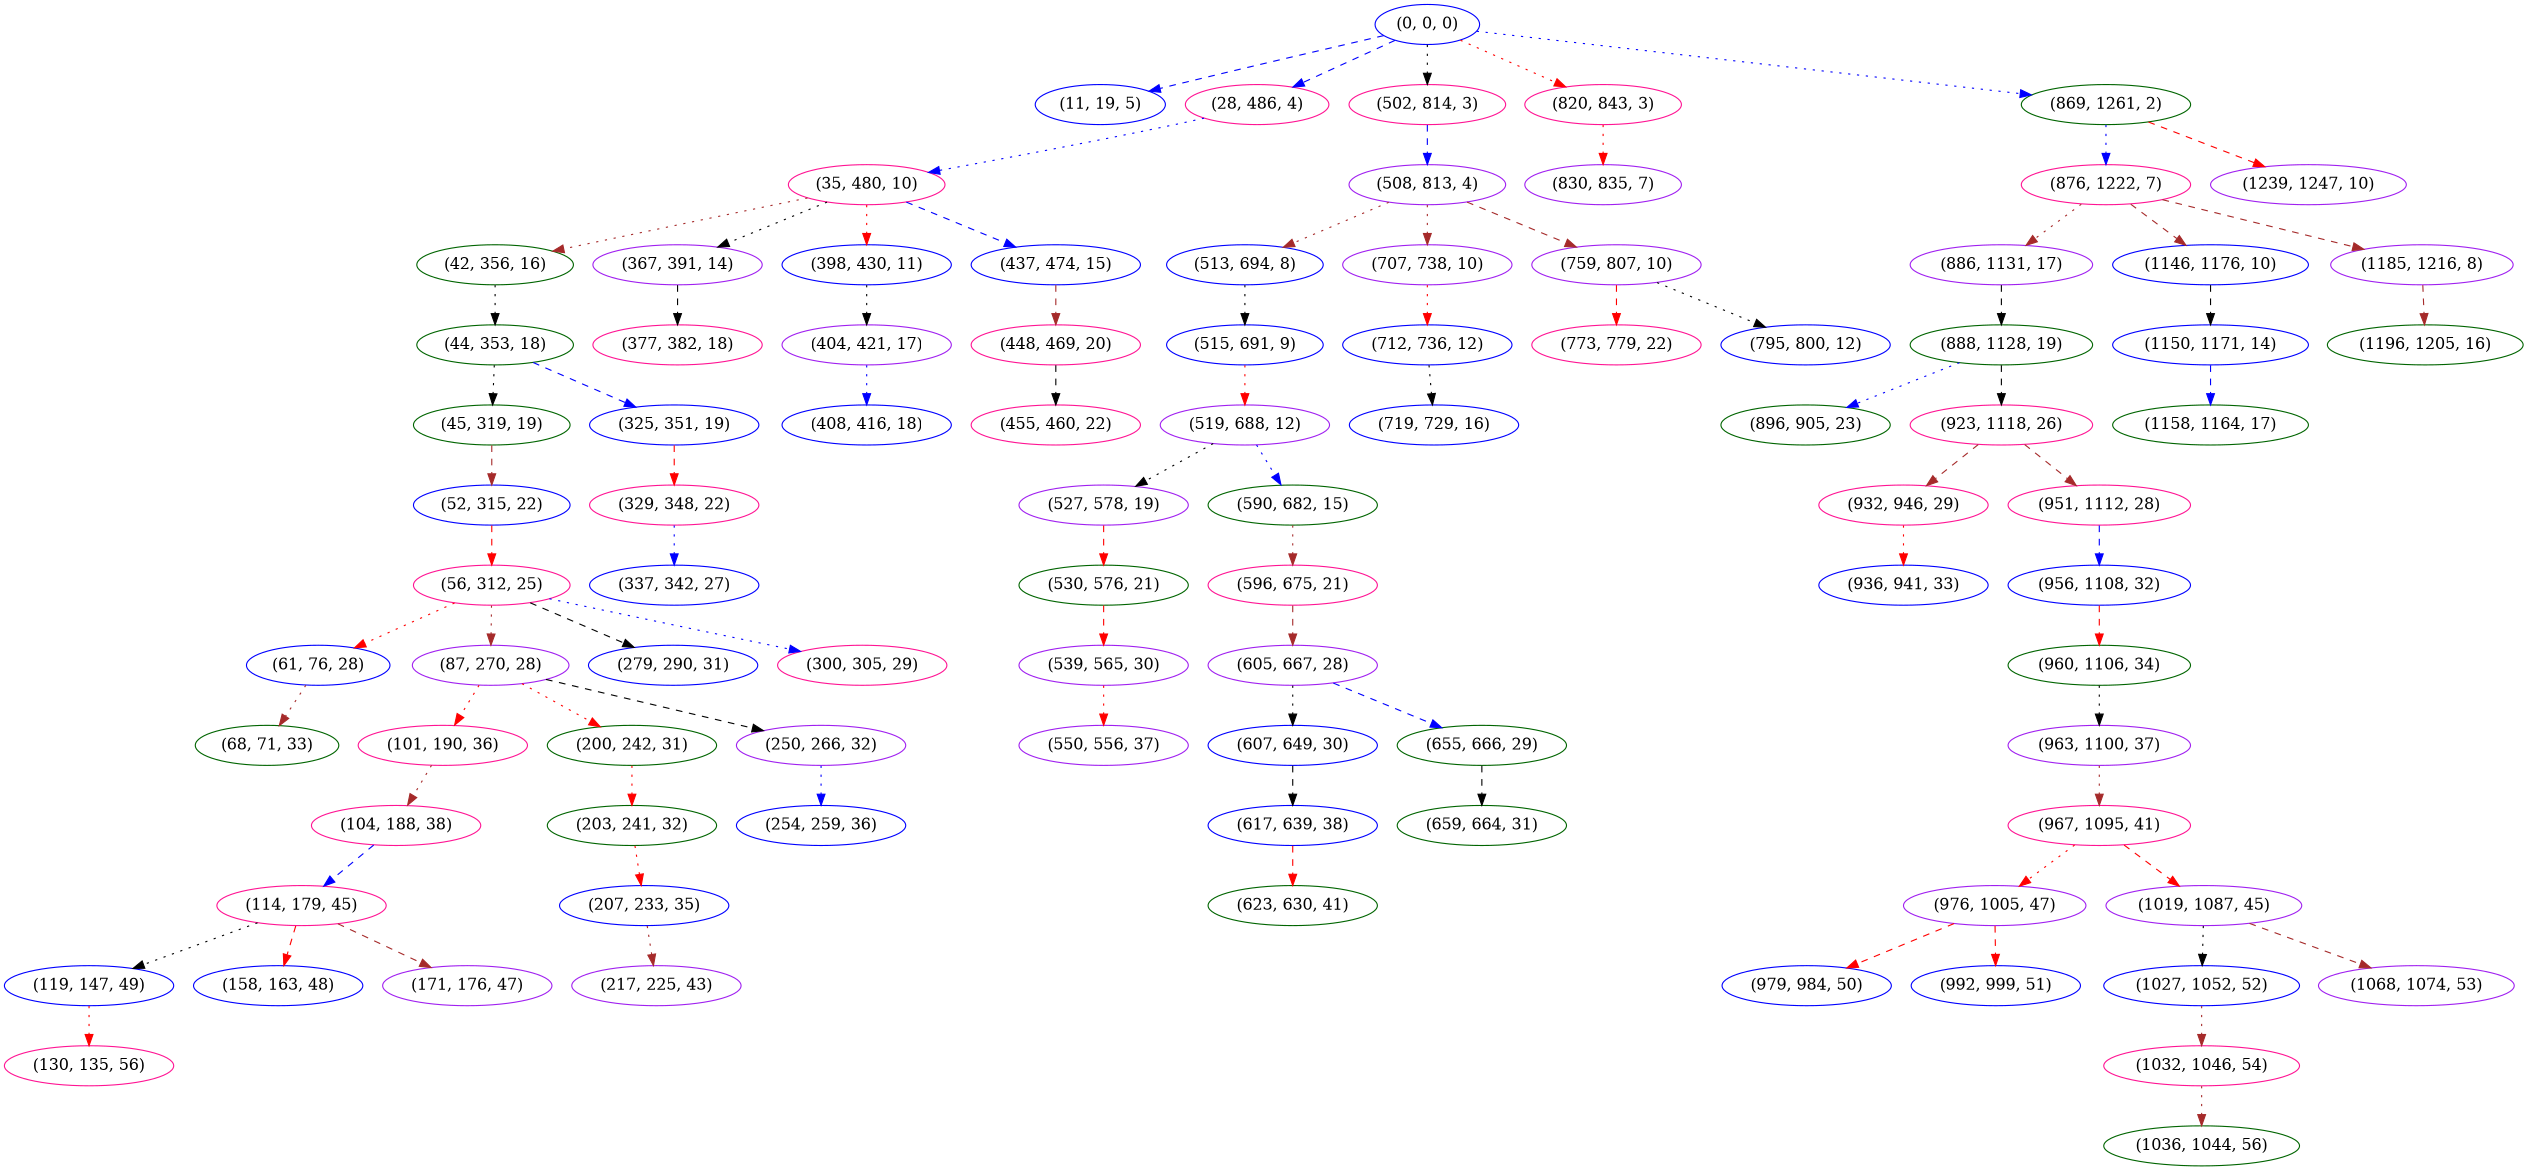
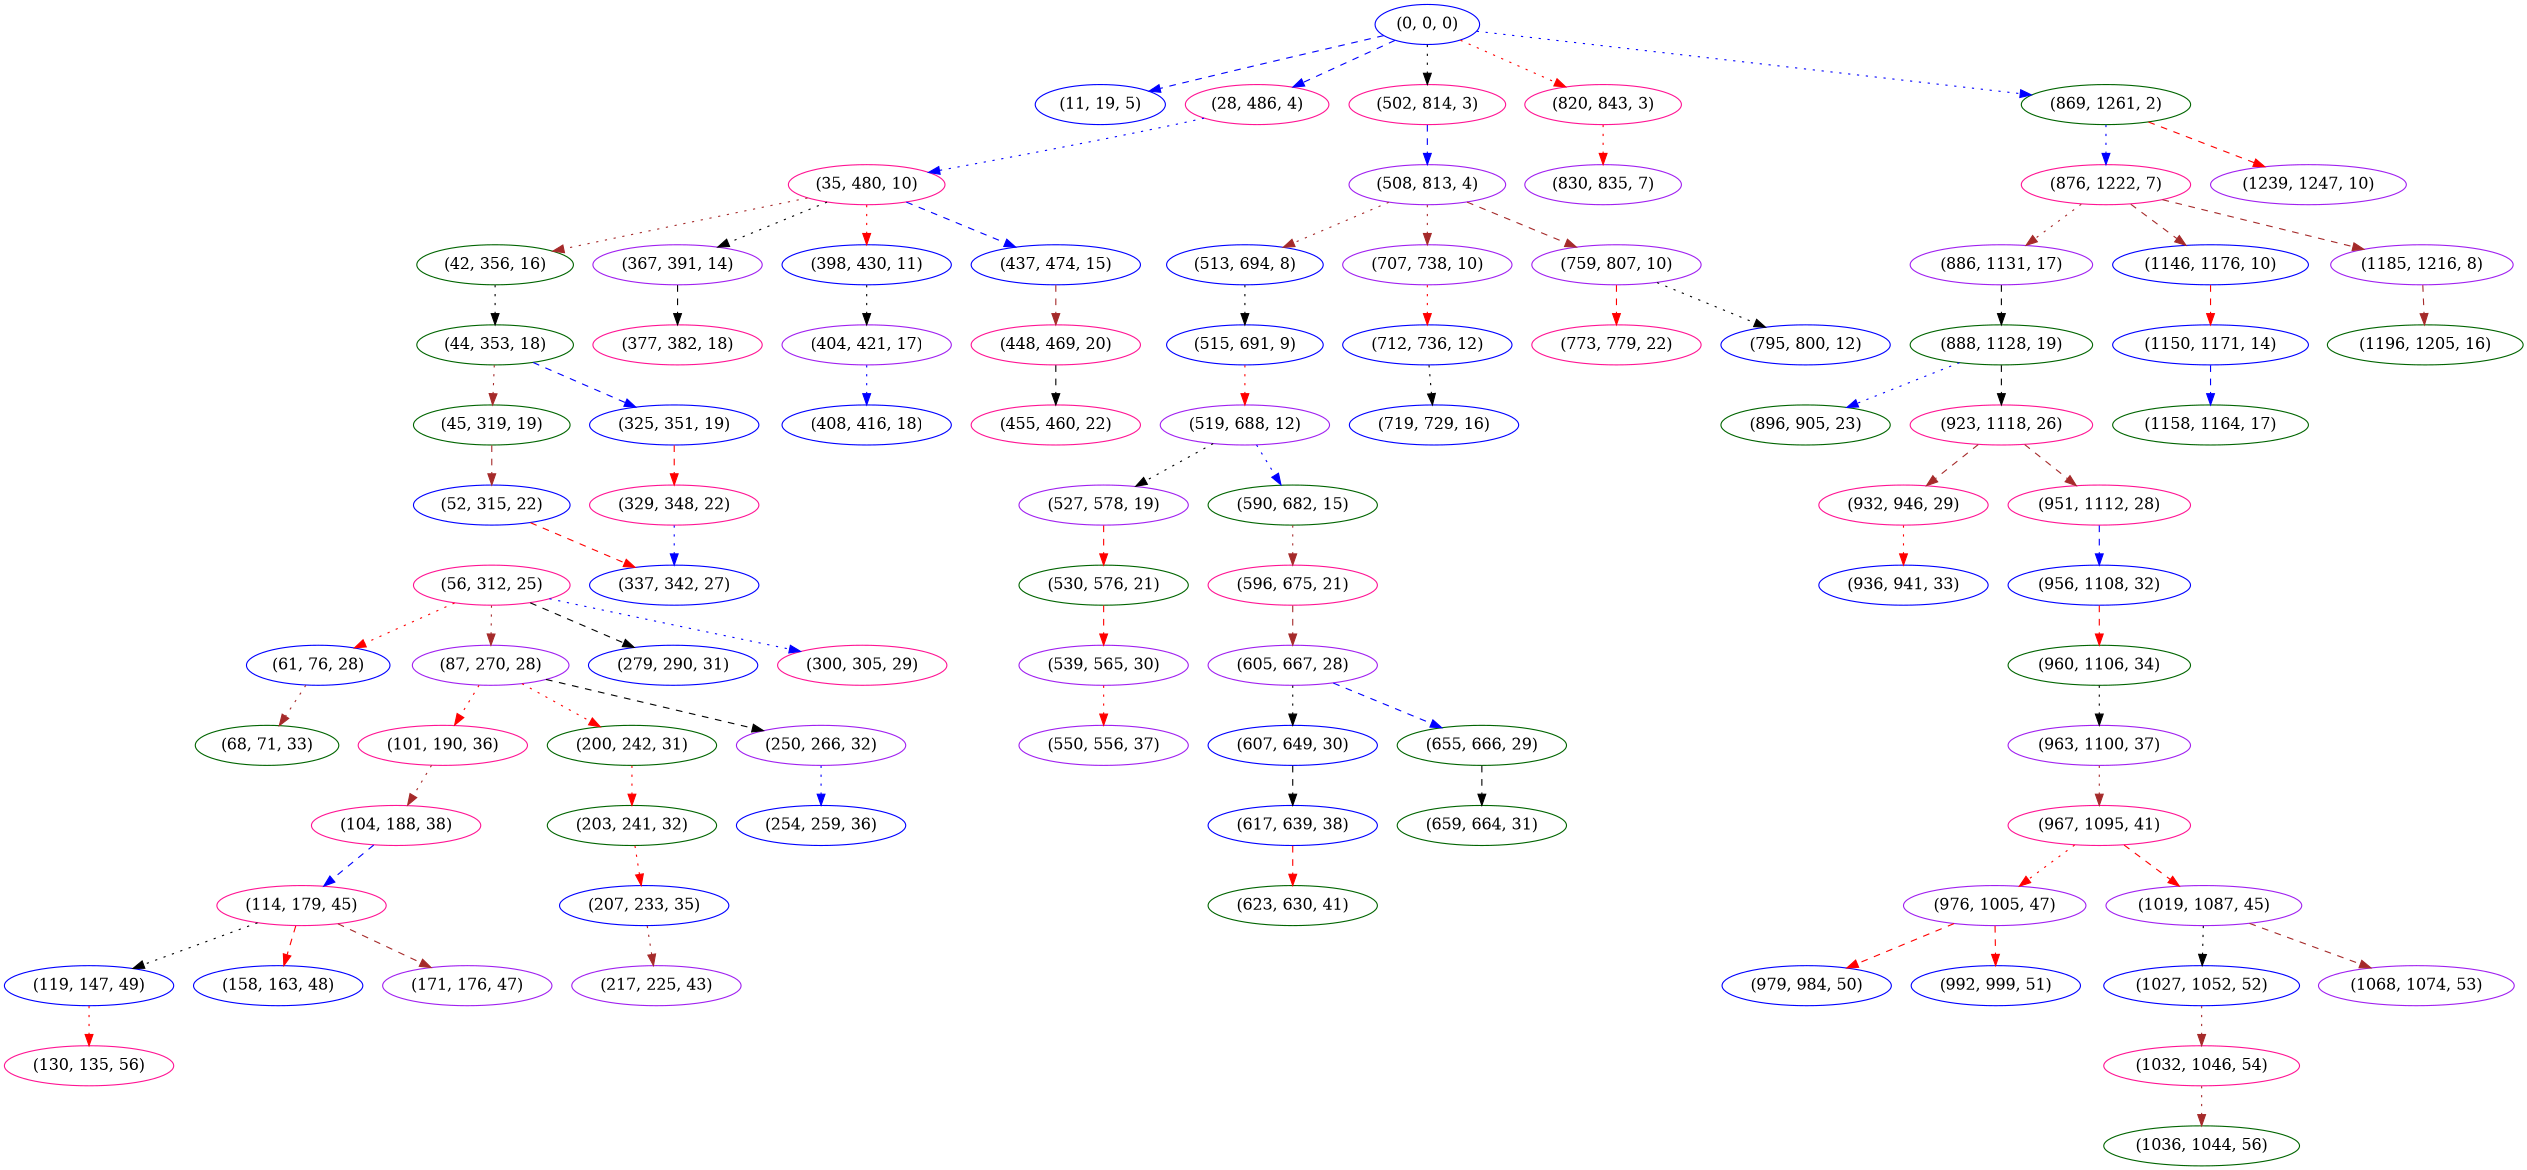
edge "(1146, 1176, 10)" -> "(1150, 1171, 14)": color black -> red
edge "(44, 353, 18)" -> "(45, 319, 19)": color black -> brown
edge "(52, 315, 22)" -> "(56, 312, 25)": now "(52, 315, 22)" -> "(337, 342, 27)"
